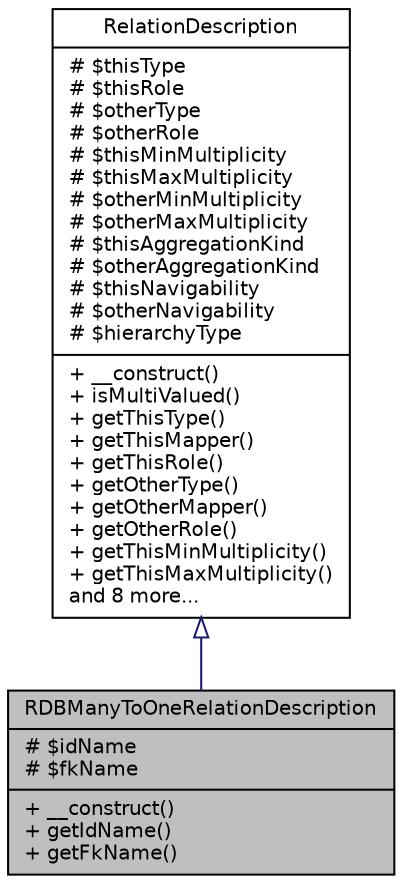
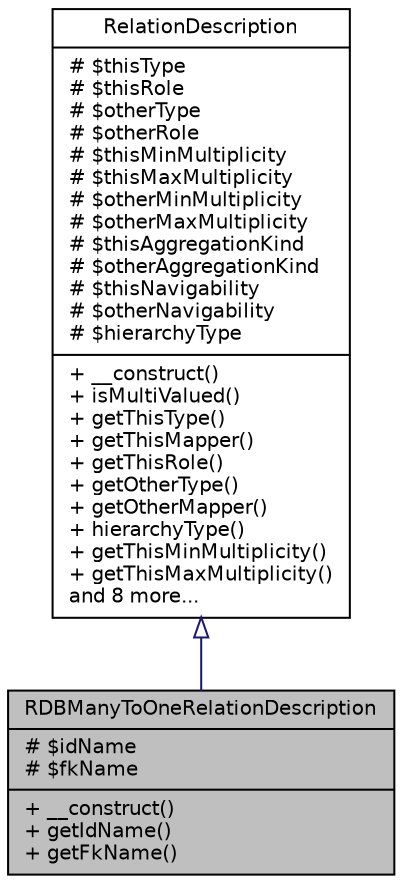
node "RelationDescription": text "+ getOtherRole()" -> "+ hierarchyType()"
